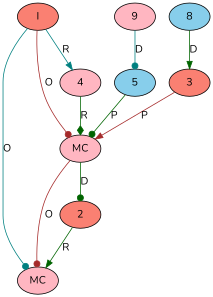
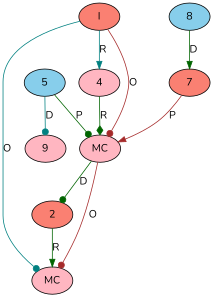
edge "9" -> "5": reversed
node "3": label "3" -> "7"
